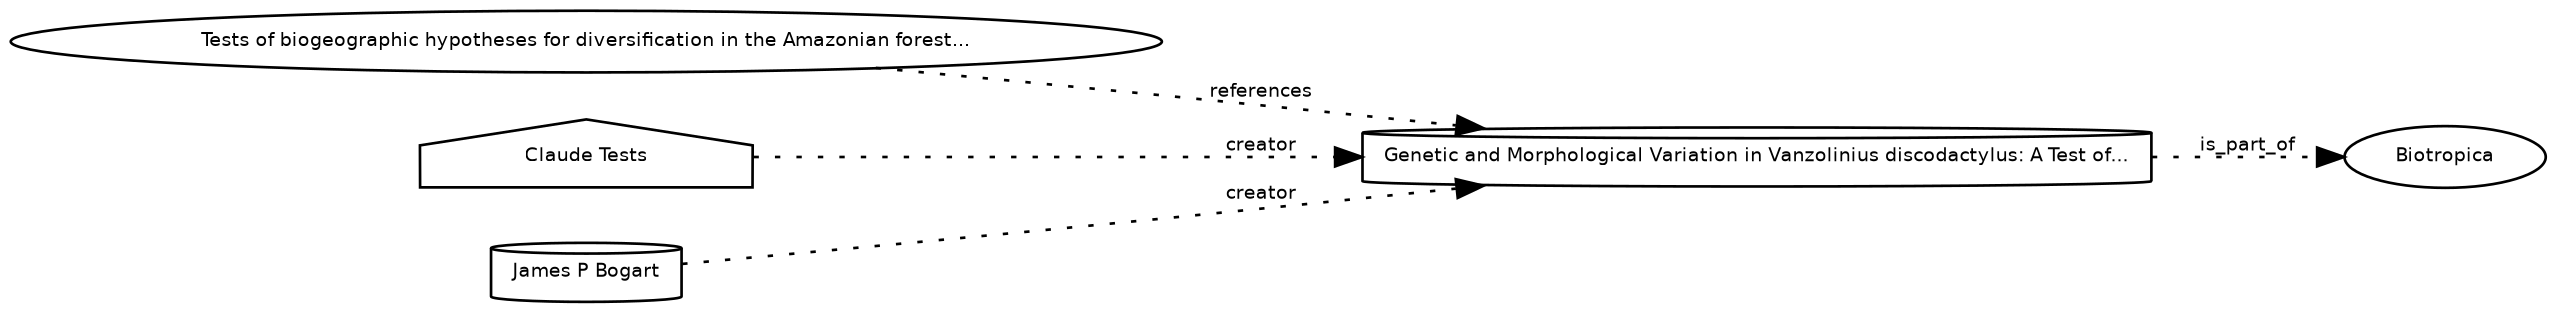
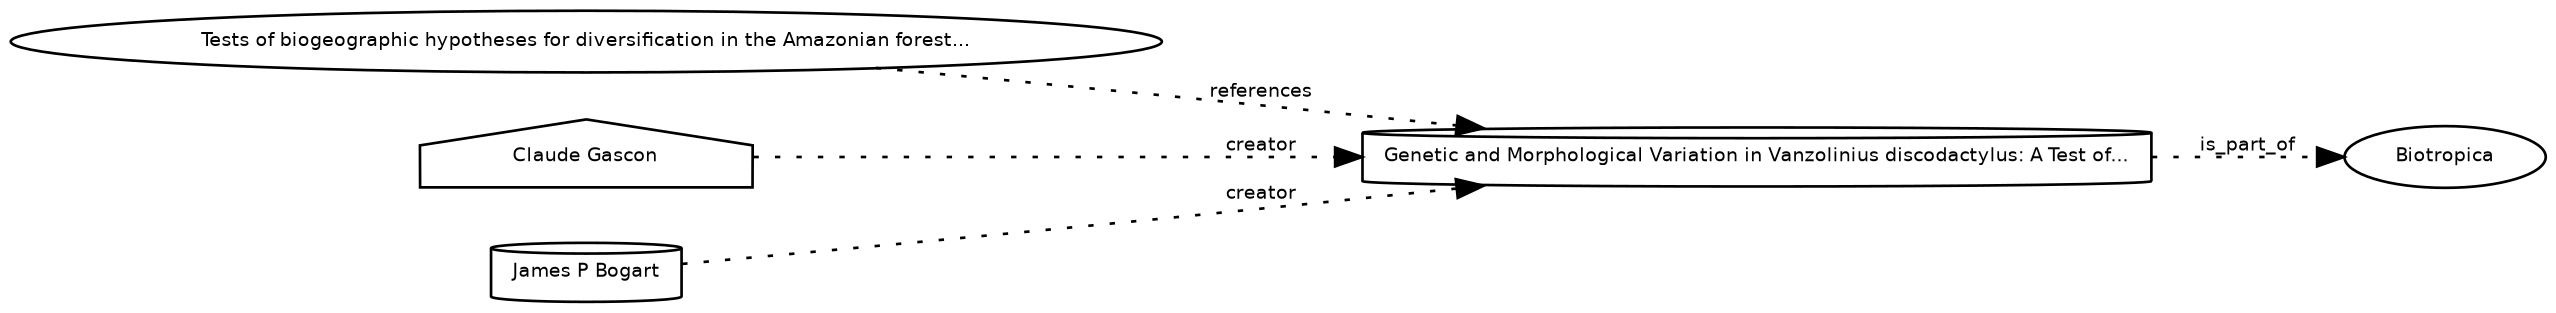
node "Claude Tests": label "Claude Tests" -> "Claude Gascon"
